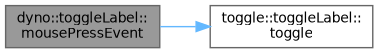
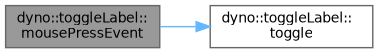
node "toggle::toggleLabel:: toggle": label "toggle::toggleLabel:: toggle" -> "dyno::toggleLabel:: toggle"
